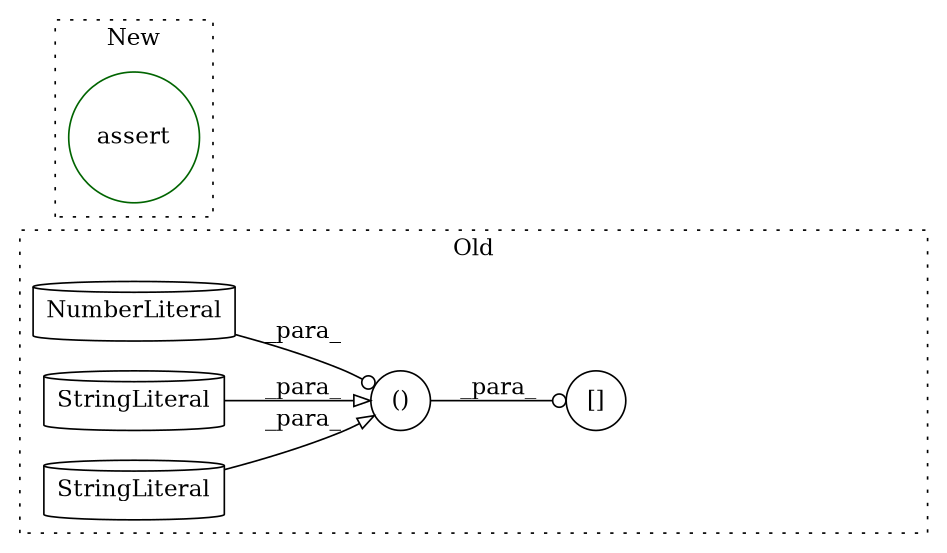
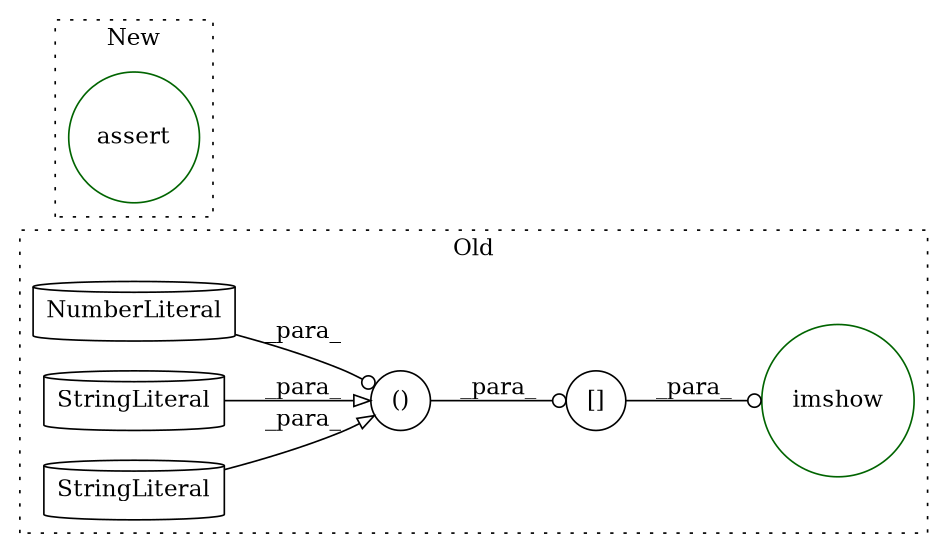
node "imshow": added
